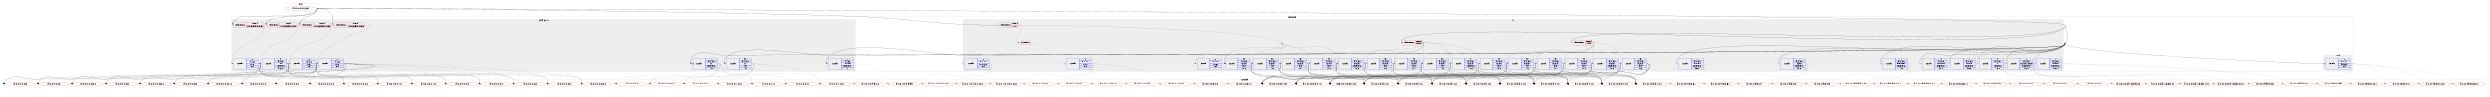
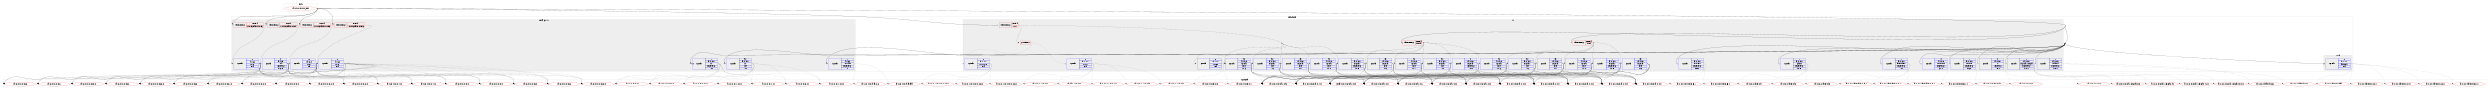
node "dev-python/pymysql-0.8.0": label "dev-python/pymysql-0.8.0" -> "dev-use/pymysql-0.8.0"
node "dev-python/six-1.12.0": removed
node "dev-python/migrate-40.7.3": label "dev-python/migrate-40.7.3" -> "dev-python/setuptools-40.7.3"
